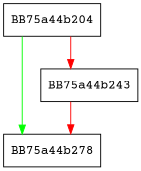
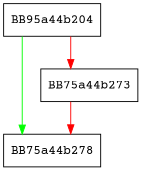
node "BB75a44b204": label "BB75a44b204" -> "BB95a44b204"
node "BB75a44b243": label "BB75a44b243" -> "BB75a44b273"
